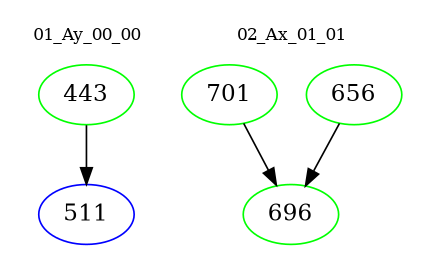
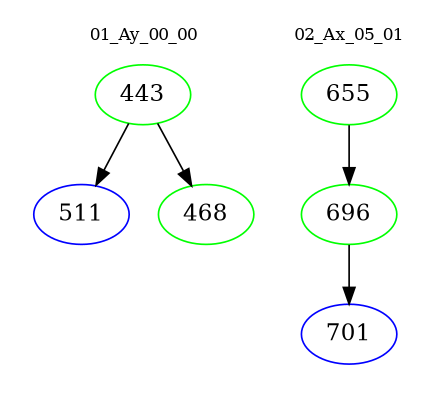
cluster "02_Ax_01_01": label "02_Ax_01_01" -> "02_Ax_05_01"
node "701": color green -> blue
node "656": label "656" -> "655"
edge "701" -> "696": reversed
node "468": added
